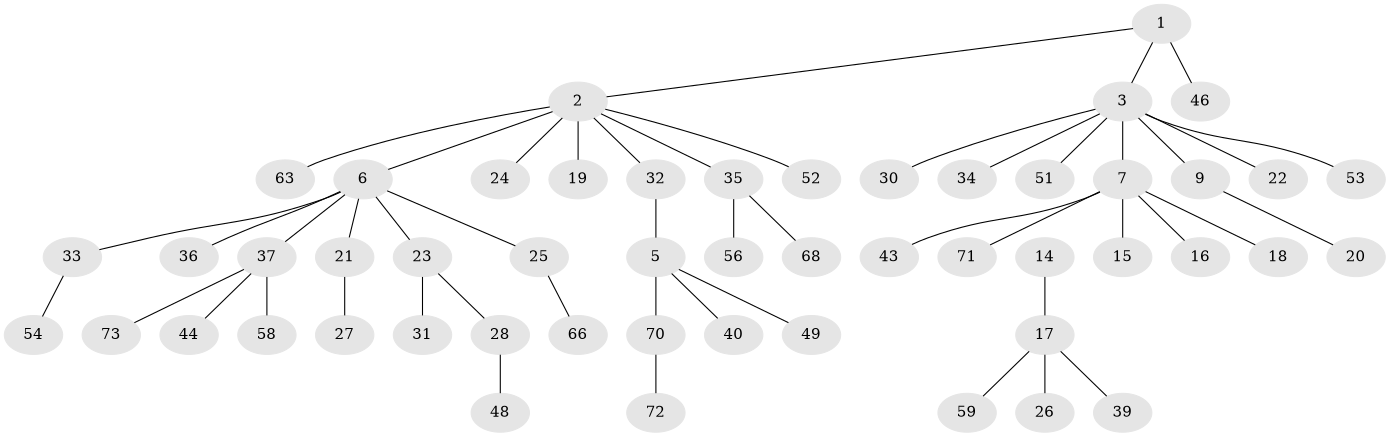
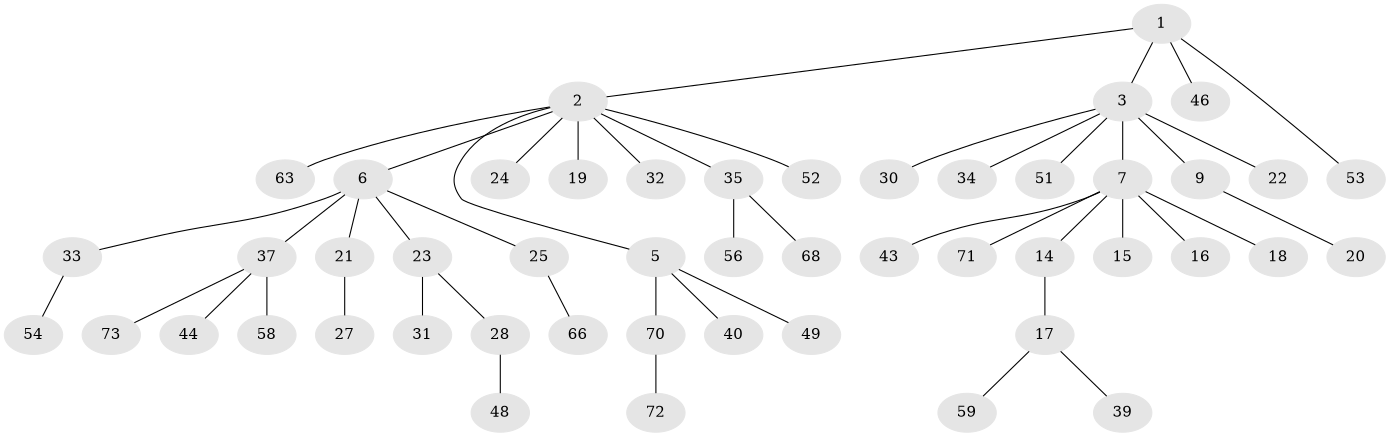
edge "3" -- "53": now "1" -- "53"
edge "32" -- "5": now "2" -- "5"
edge "7" -- "14": added
node "36": removed
node "26": removed
